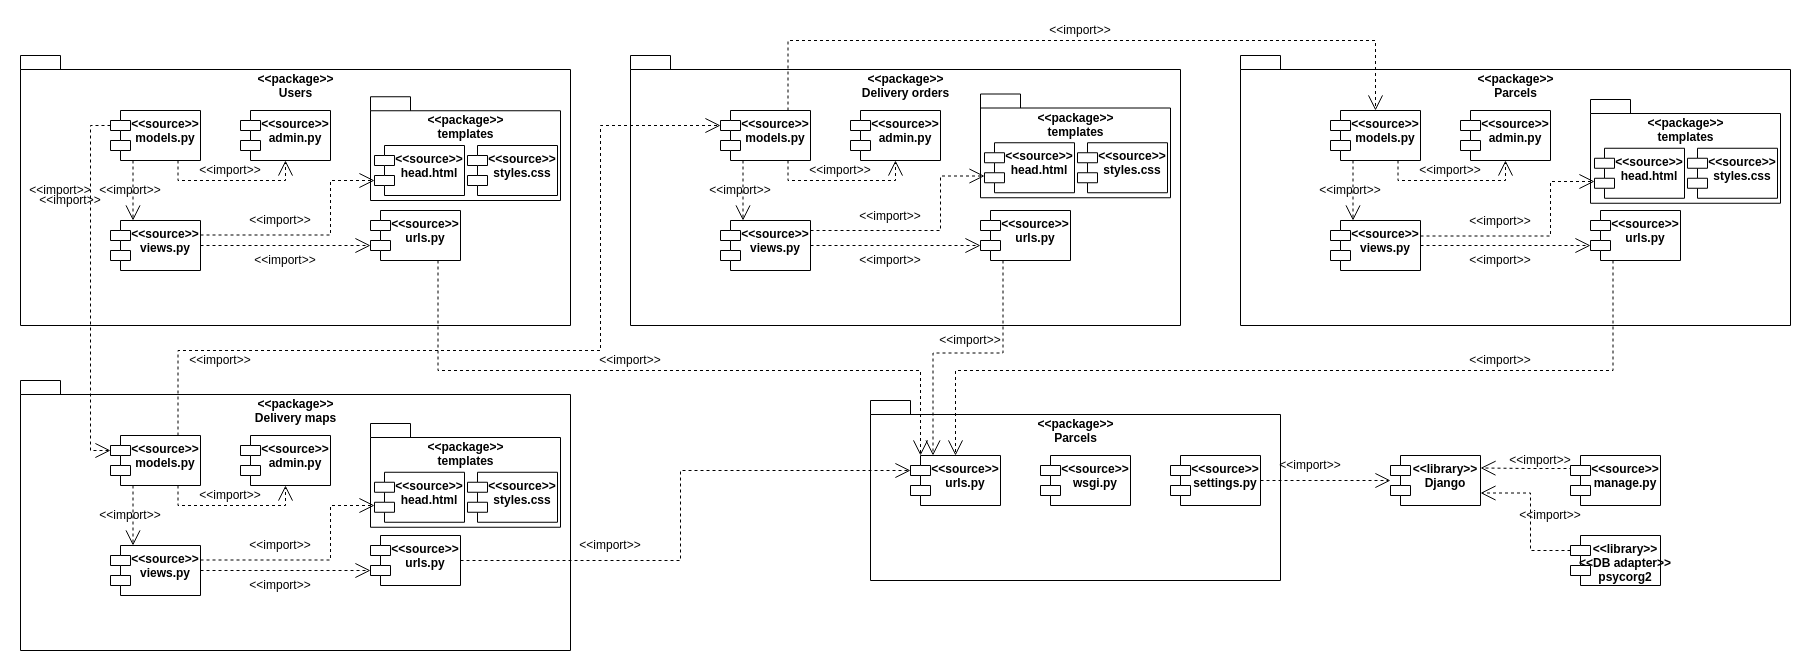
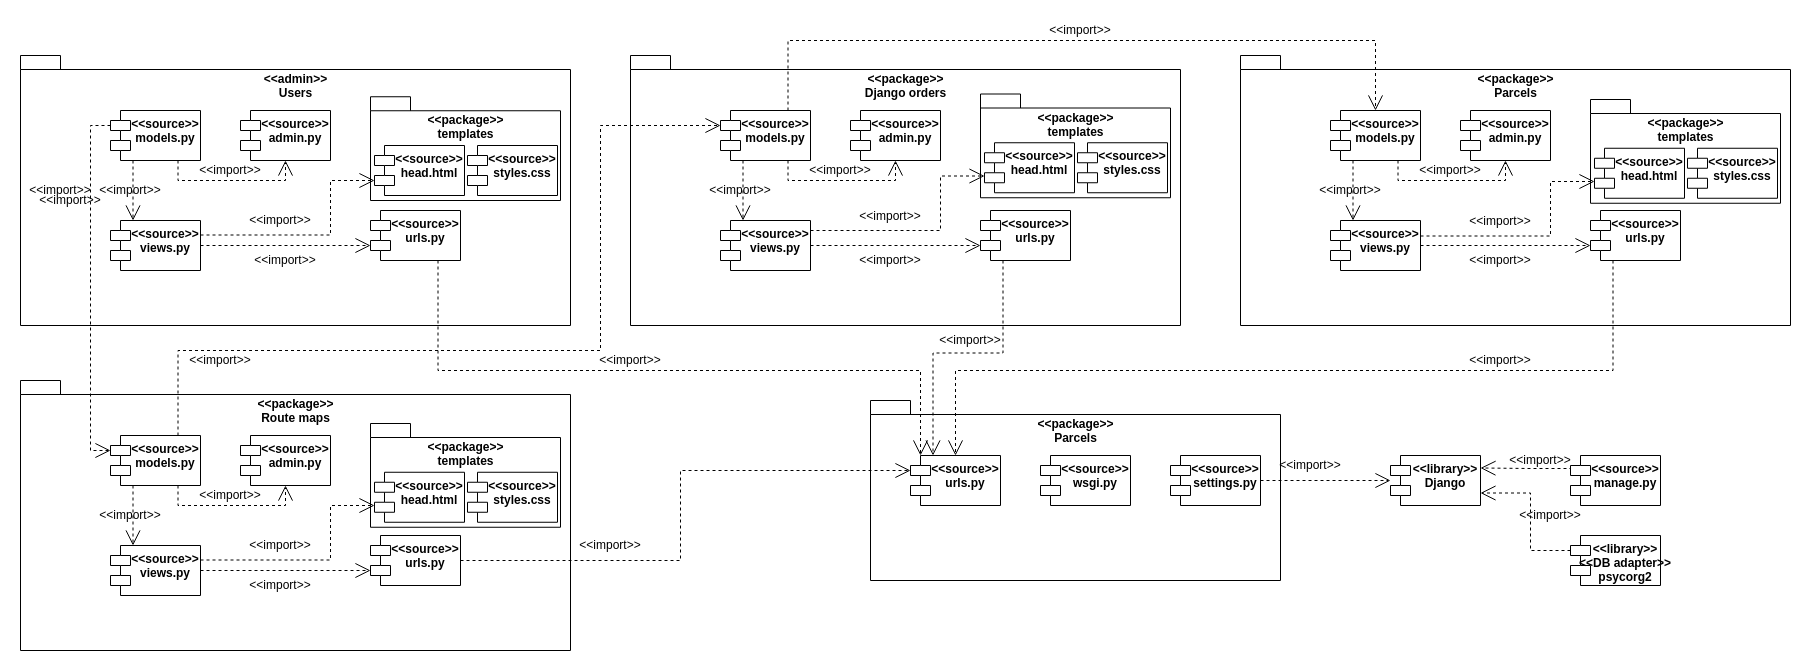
node "<<package>> Users": label "<<package>> Users" -> "<<admin>> Users"
node "<<package>> Delivery orders": label "<<package>> Delivery orders" -> "<<package>> Django orders"
node "<<package>> Delivery maps": label "<<package>> Delivery maps" -> "<<package>> Route maps"
